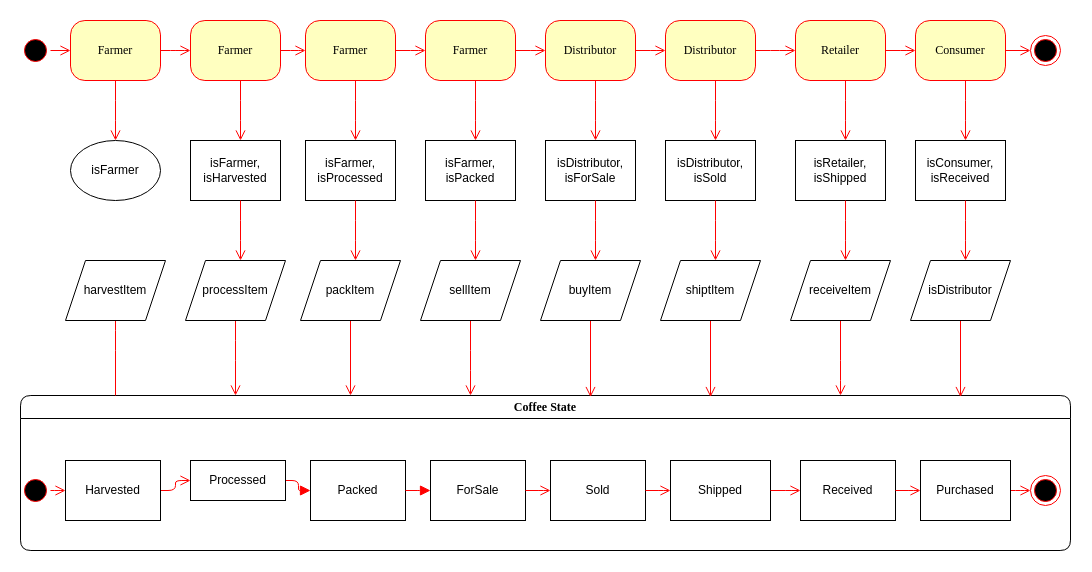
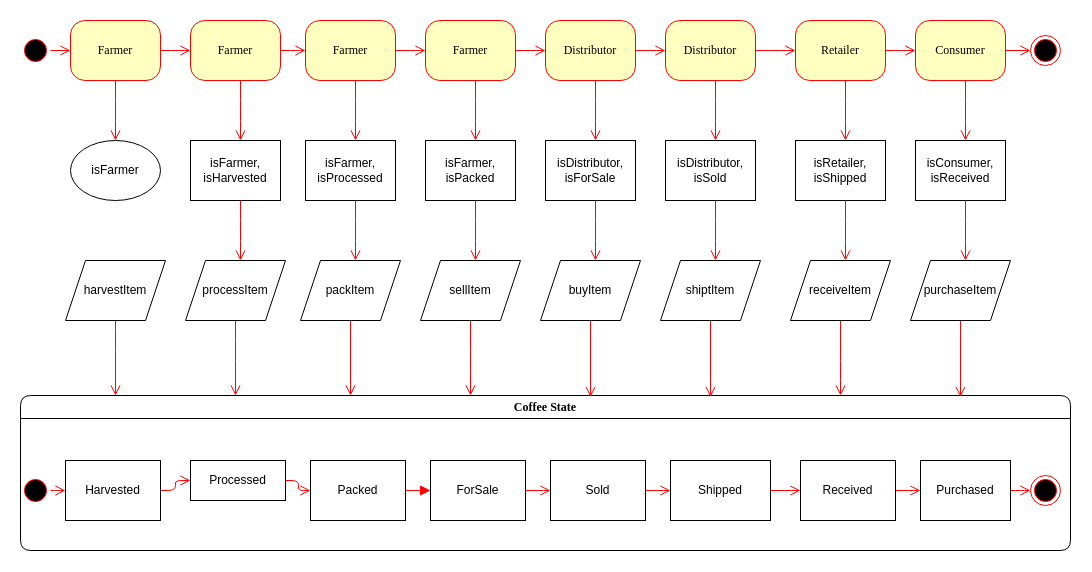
node "isDistributor": label "isDistributor" -> "purchaseItem"
edge "harvestItem" -- "Coffee State": arrowhead none -> open
edge "Processed" -> "Packed": arrowhead block -> open
